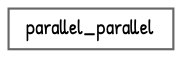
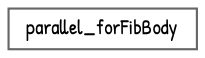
node "parallel_parallel": label "parallel_parallel" -> "parallel_forFibBody"
